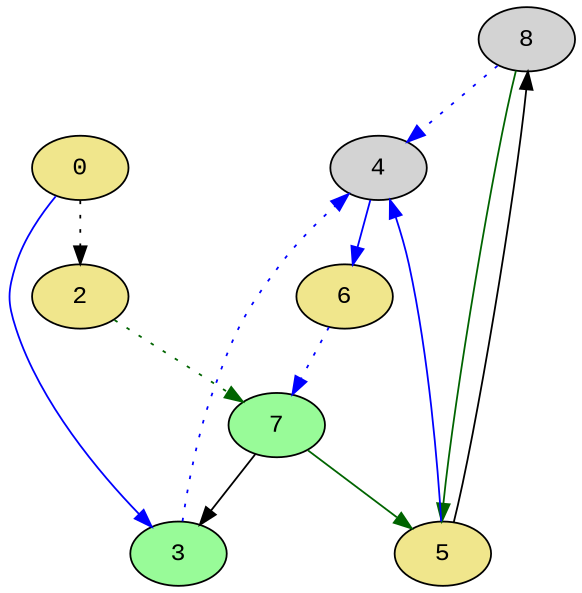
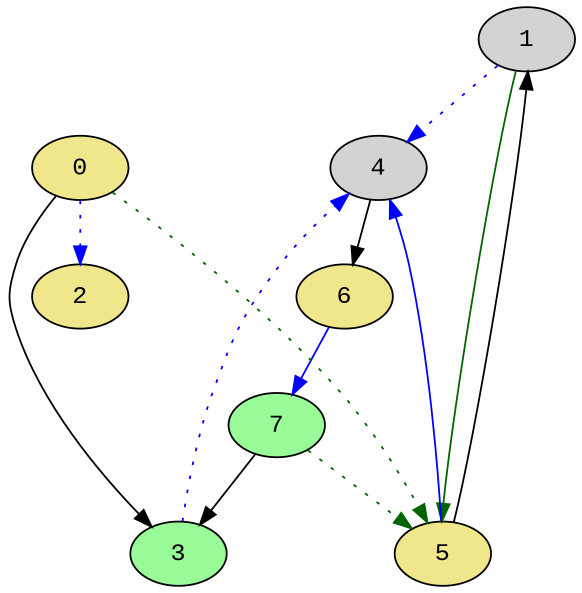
node "8": label "8" -> "1"
edge "0" -> "2": color black -> blue
edge "4" -> "6": color blue -> black
edge "0" -> "5": added
edge "6" -> "7": style dotted -> solid
edge "2" -> "7": removed
edge "0" -> "3": color blue -> black
edge "7" -> "5": style solid -> dotted
